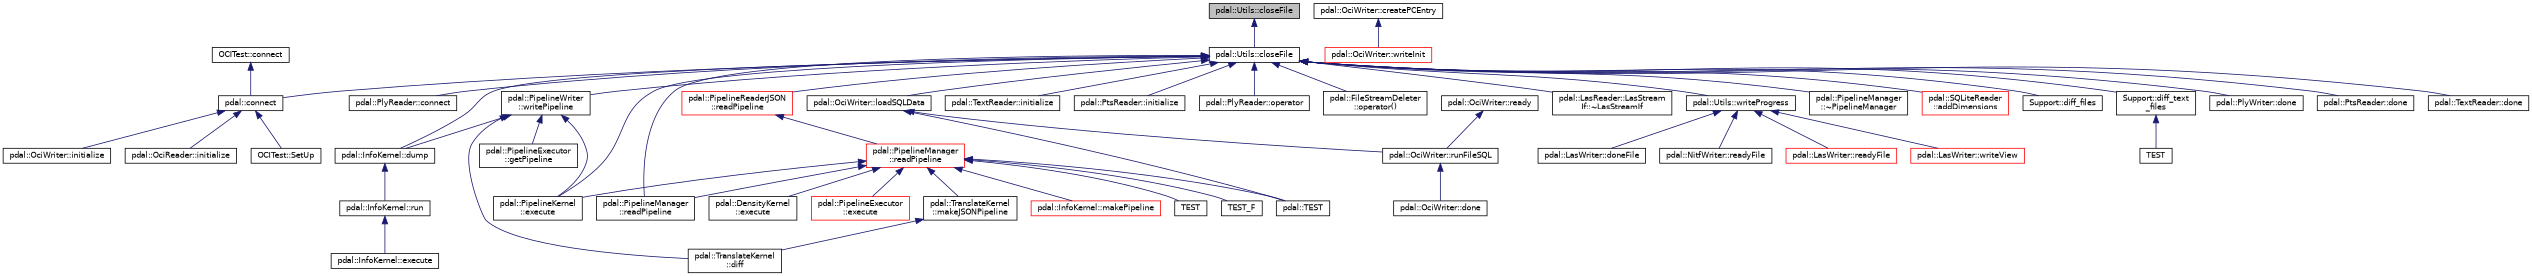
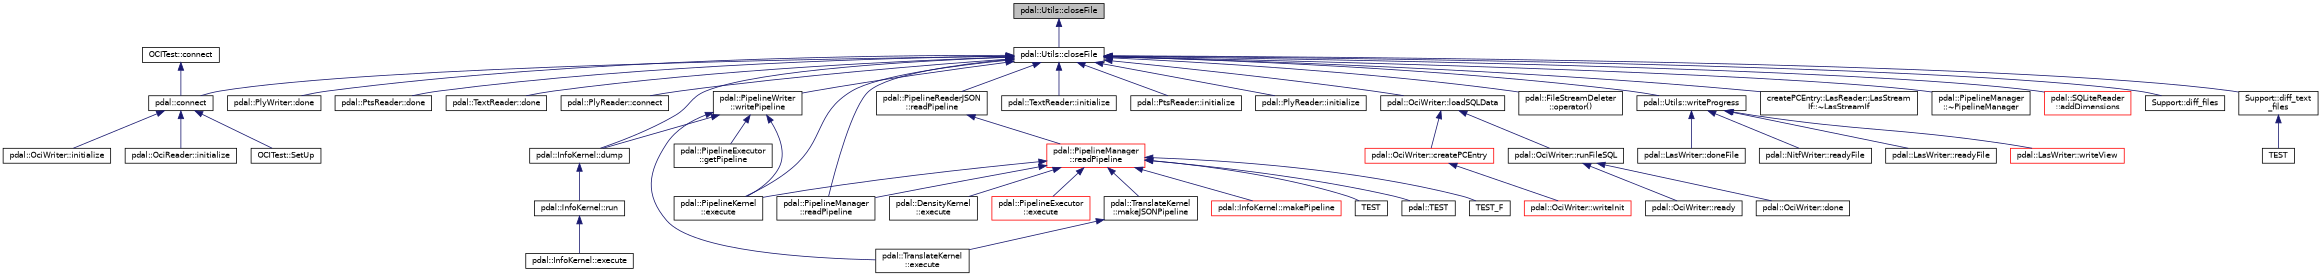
node "pdal::OciWriter::createPCEntry": color black -> red
node "pdal::PipelineReaderJSON ::readPipeline": color red -> black
node "pdal::PlyReader::operator": label "pdal::PlyReader::operator" -> "pdal::PlyReader::initialize"
node "pdal::LasReader::LasStream If::~LasStreamIf": label "pdal::LasReader::LasStream If::~LasStreamIf" -> "createPCEntry::LasReader::LasStream If::~LasStreamIf"
edge "pdal::OciWriter::runFileSQL" -> "pdal::OciWriter::ready": reversed
edge "pdal::TEST" -> "pdal::OciWriter::loadSQLData": now "pdal::OciWriter::createPCEntry" -> "pdal::OciWriter::loadSQLData"
node "pdal::LasWriter::readyFile": color red -> black
node "pdal::TranslateKernel ::diff": label "pdal::TranslateKernel ::diff" -> "pdal::TranslateKernel ::execute"
